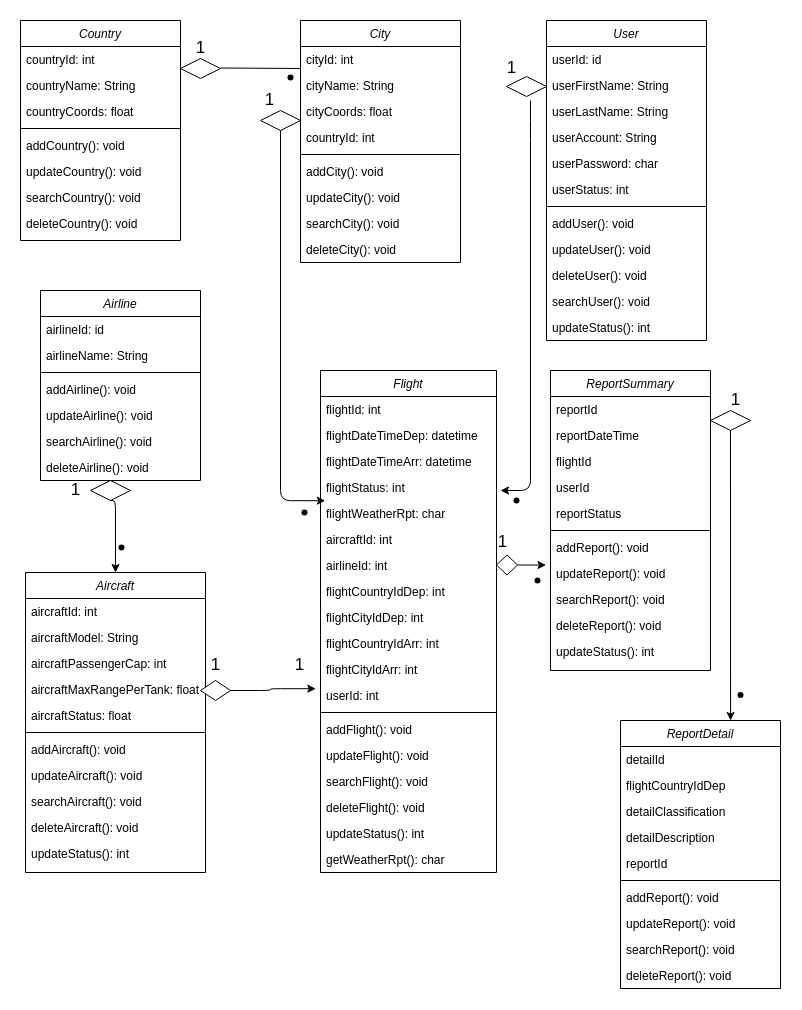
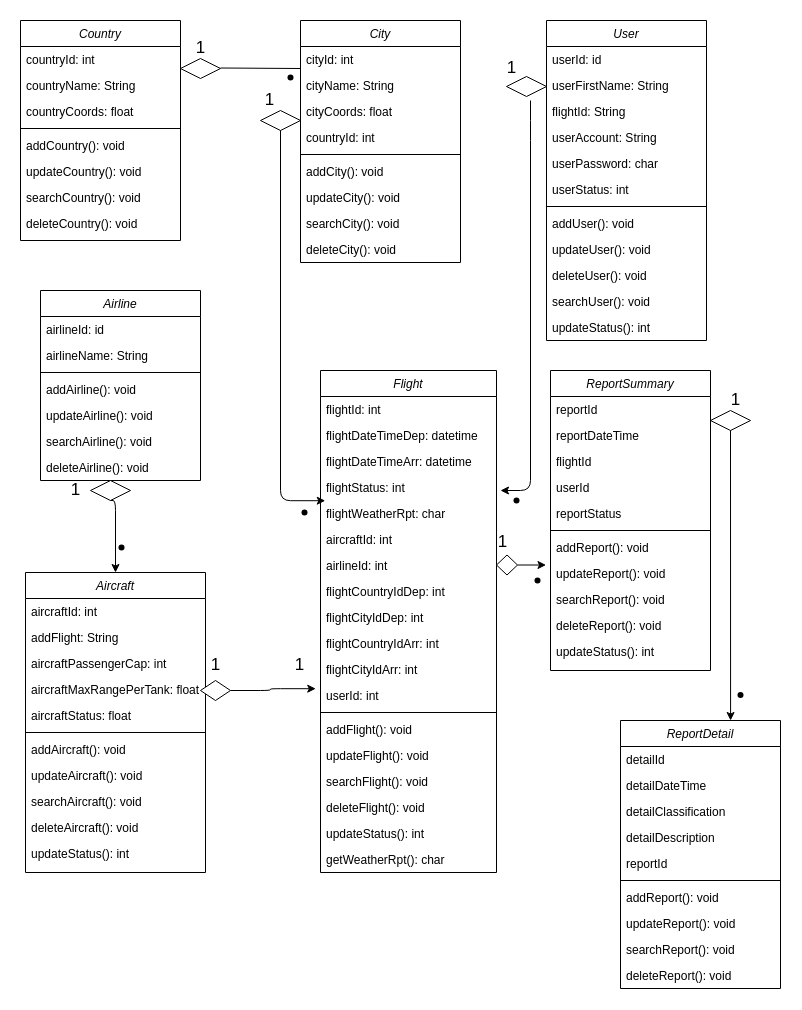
node "userLastName: String": label "userLastName: String" -> "flightId: String"
node "aircraftModel: String": label "aircraftModel: String" -> "addFlight: String"
node "flightCountryIdDep": label "flightCountryIdDep" -> "detailDateTime"
